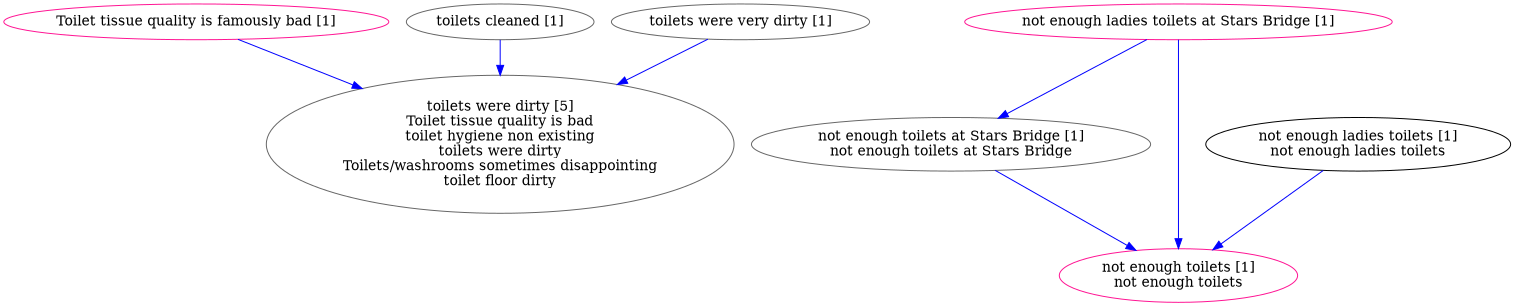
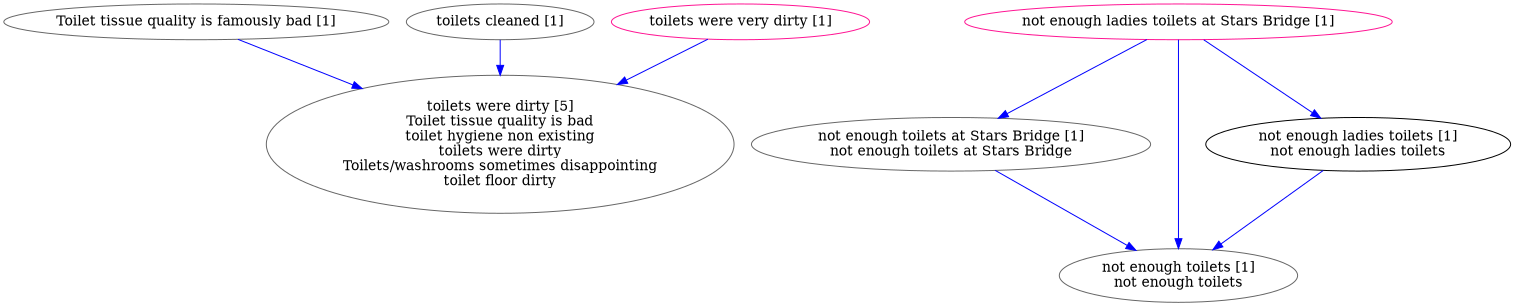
node "Toilet tissue quality is famously bad [1]": color deeppink -> gray40
node "toilets were very dirty [1]": color gray40 -> deeppink
edge "not enough ladies toilets at Stars Bridge [1]" -> "not enough ladies toilets [1] not enough ladies toilets": added
node "not enough toilets [1] not enough toilets": color deeppink -> gray40
